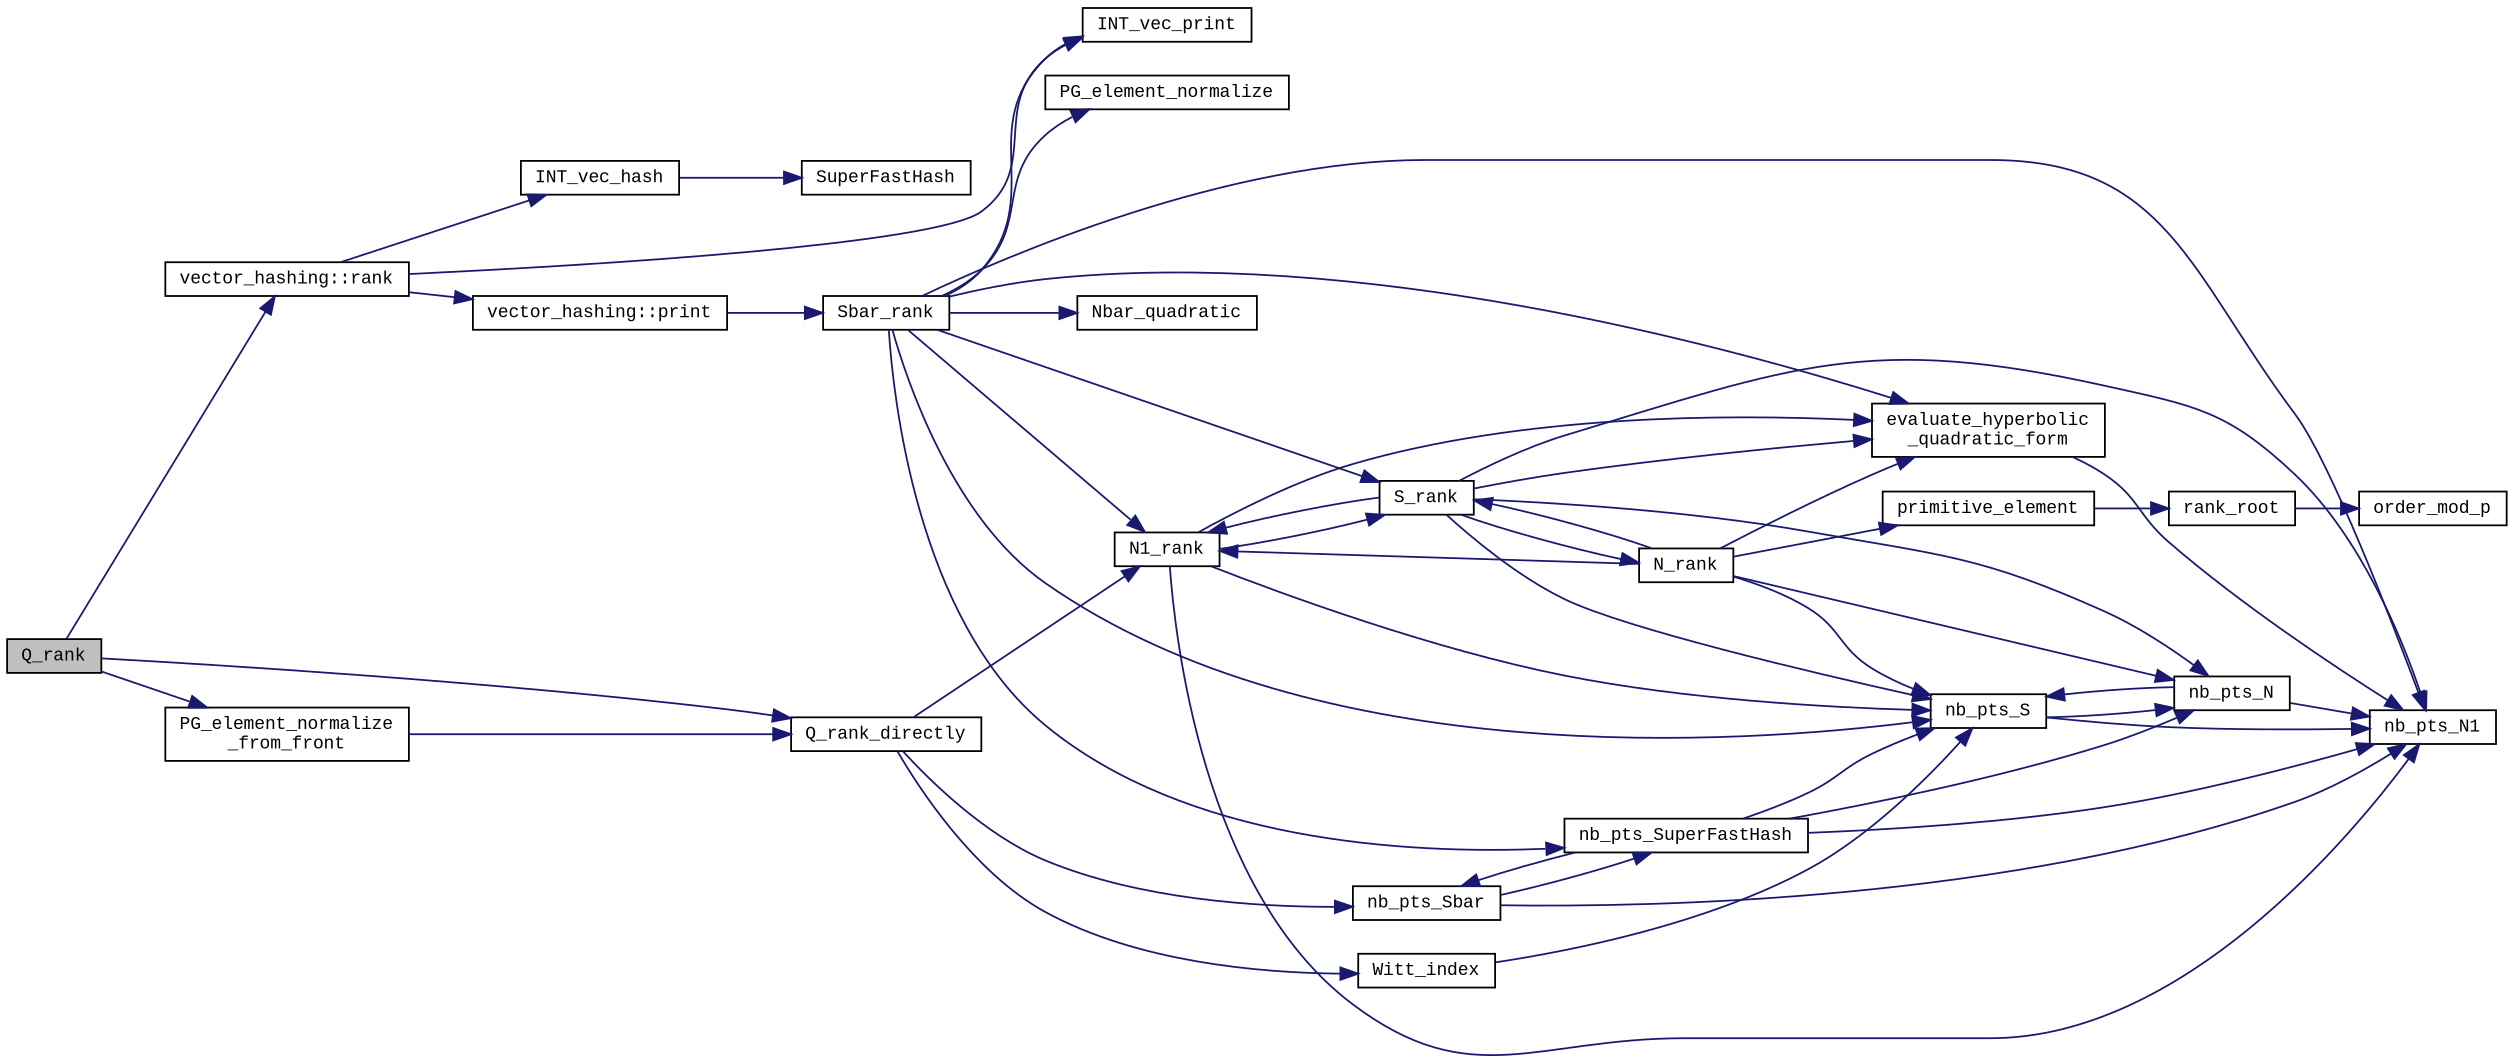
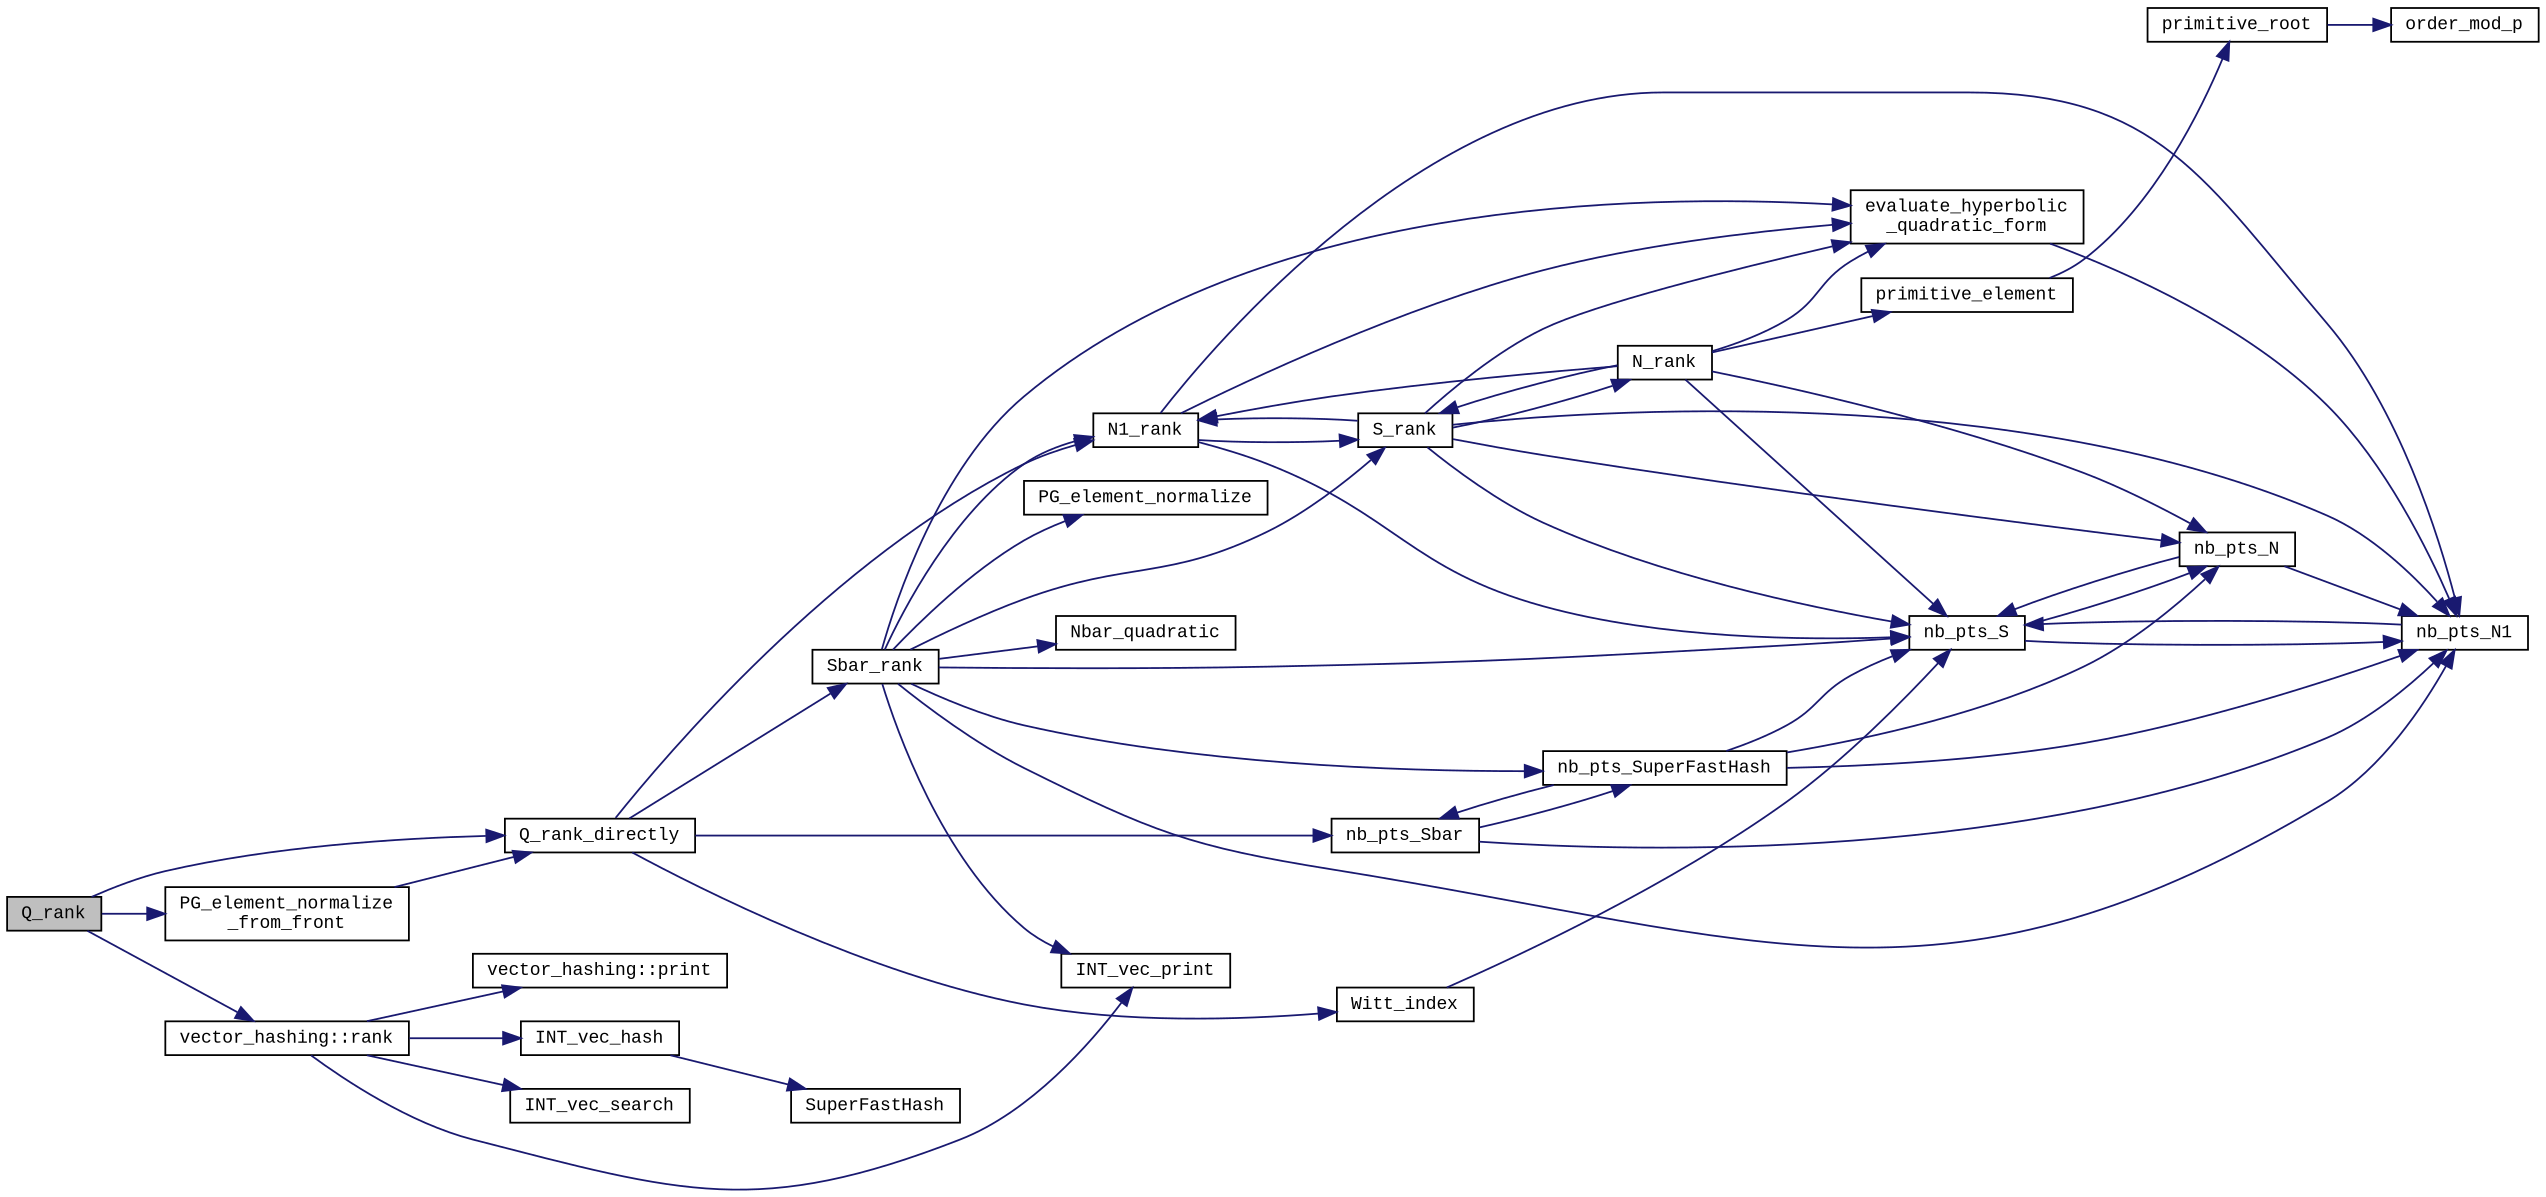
edge "vector_hashing::print" -> "Sbar_rank": now "Q_rank_directly" -> "Sbar_rank"
node "rank_root": label "rank_root" -> "primitive_root"
edge "nb_pts_N1" -> "nb_pts_S": added
node "INT_vec_search": added
